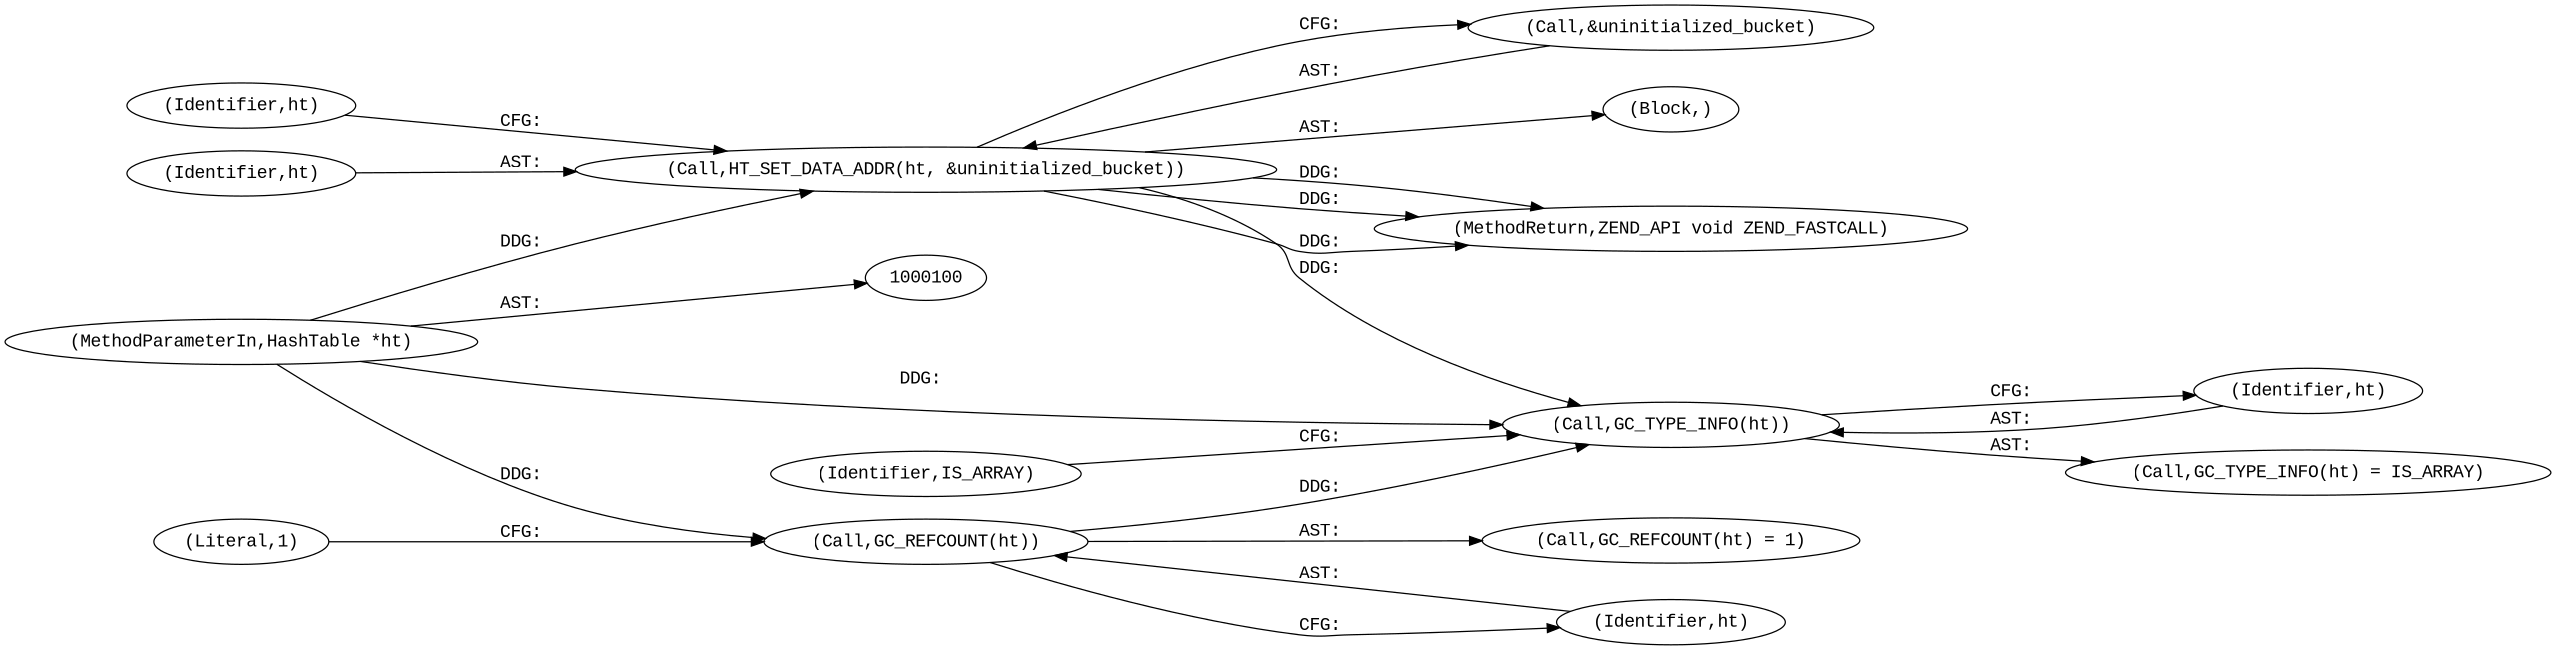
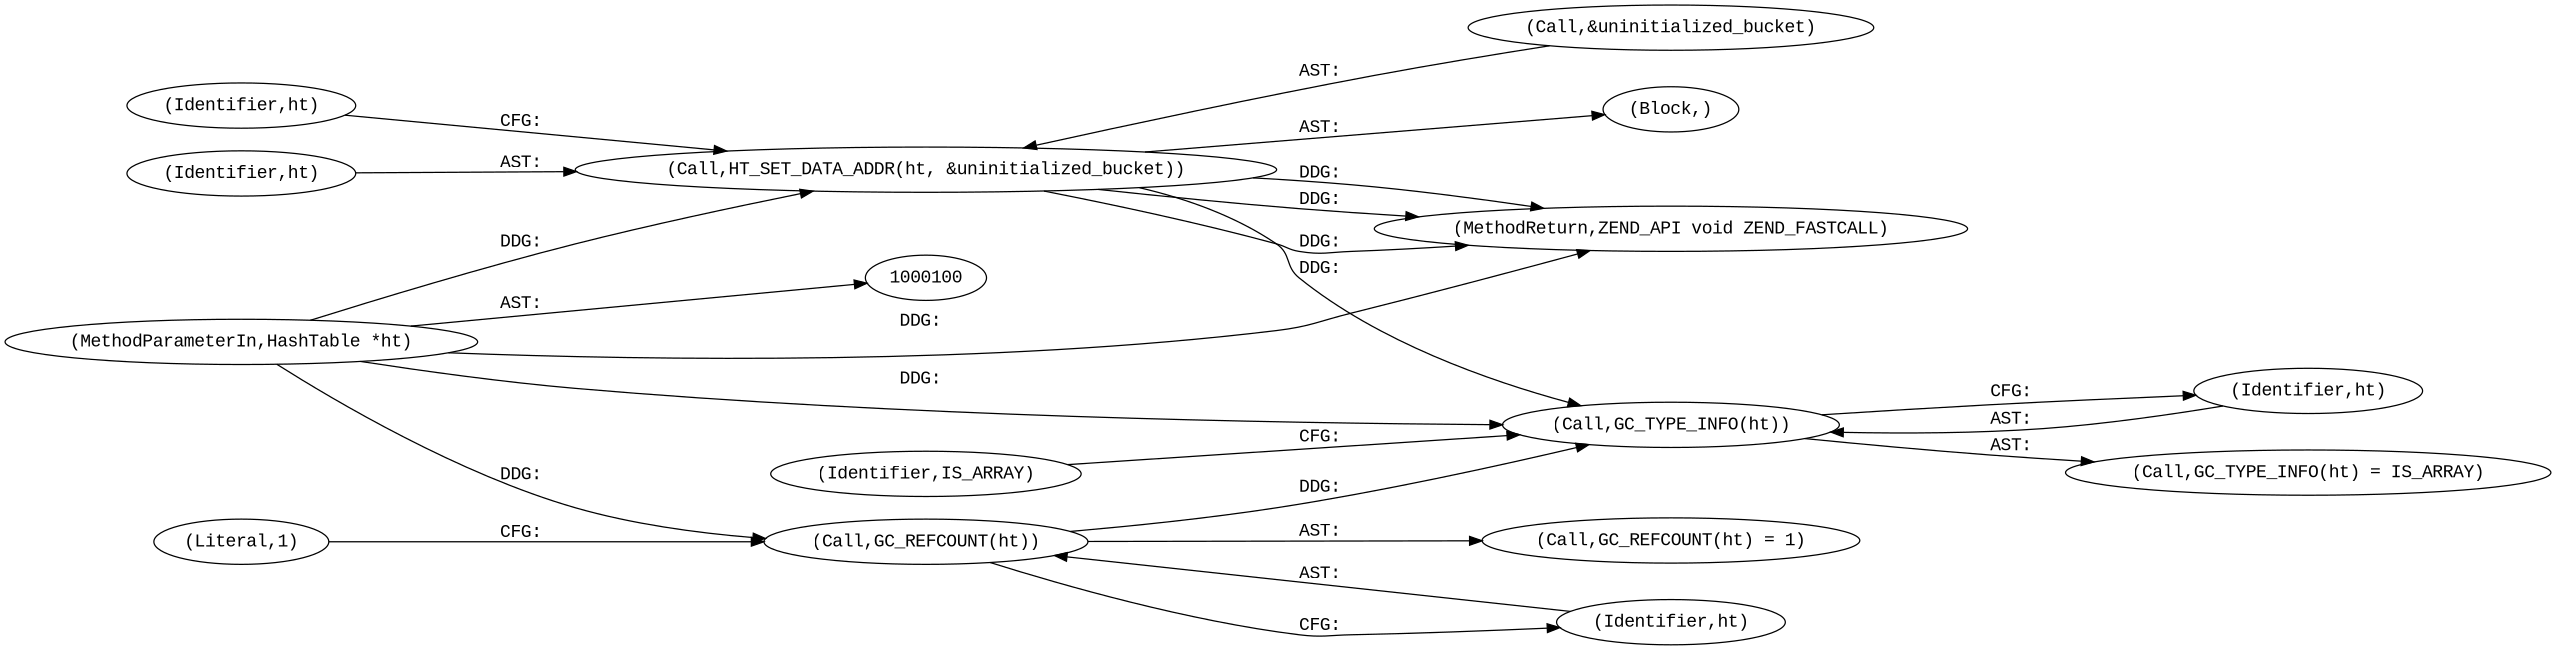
edge "(Call,HT_SET_DATA_ADDR(ht, &uninitialized_bucket))" -> "(Call,&uninitialized_bucket)": removed, label "CFG:"
edge "(MethodParameterIn,HashTable *ht)" -> "(MethodReturn,ZEND_API void ZEND_FASTCALL)": added, label "DDG:"
